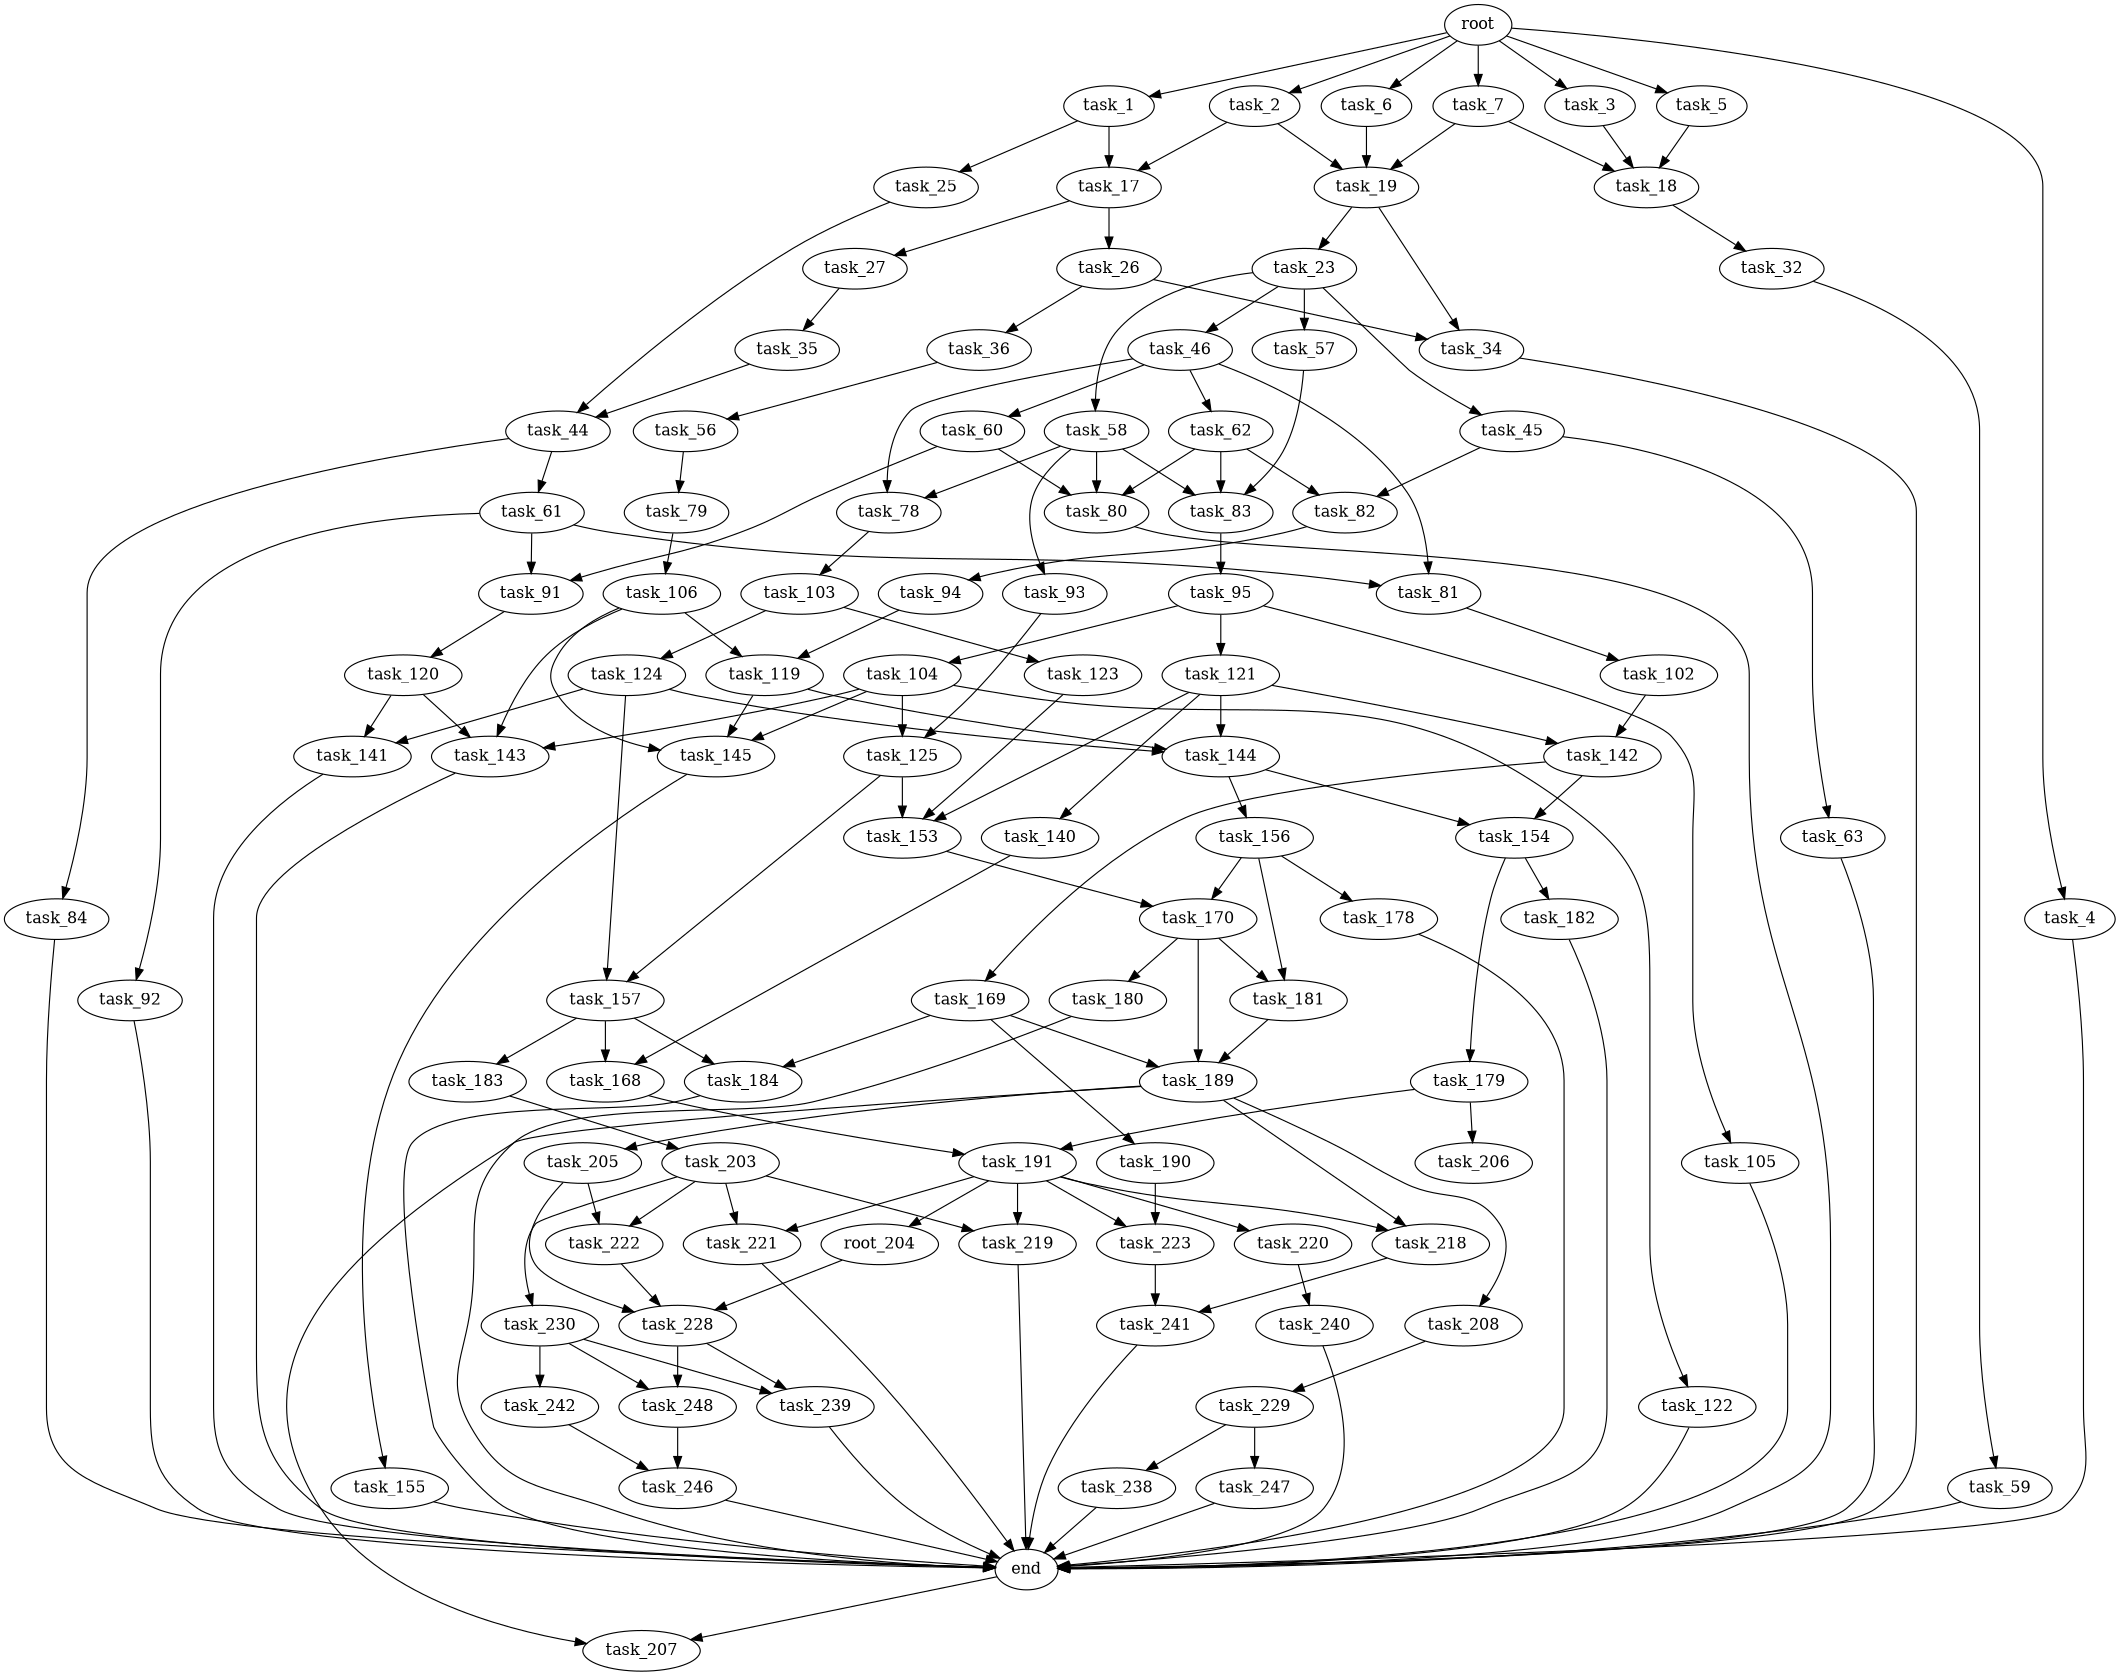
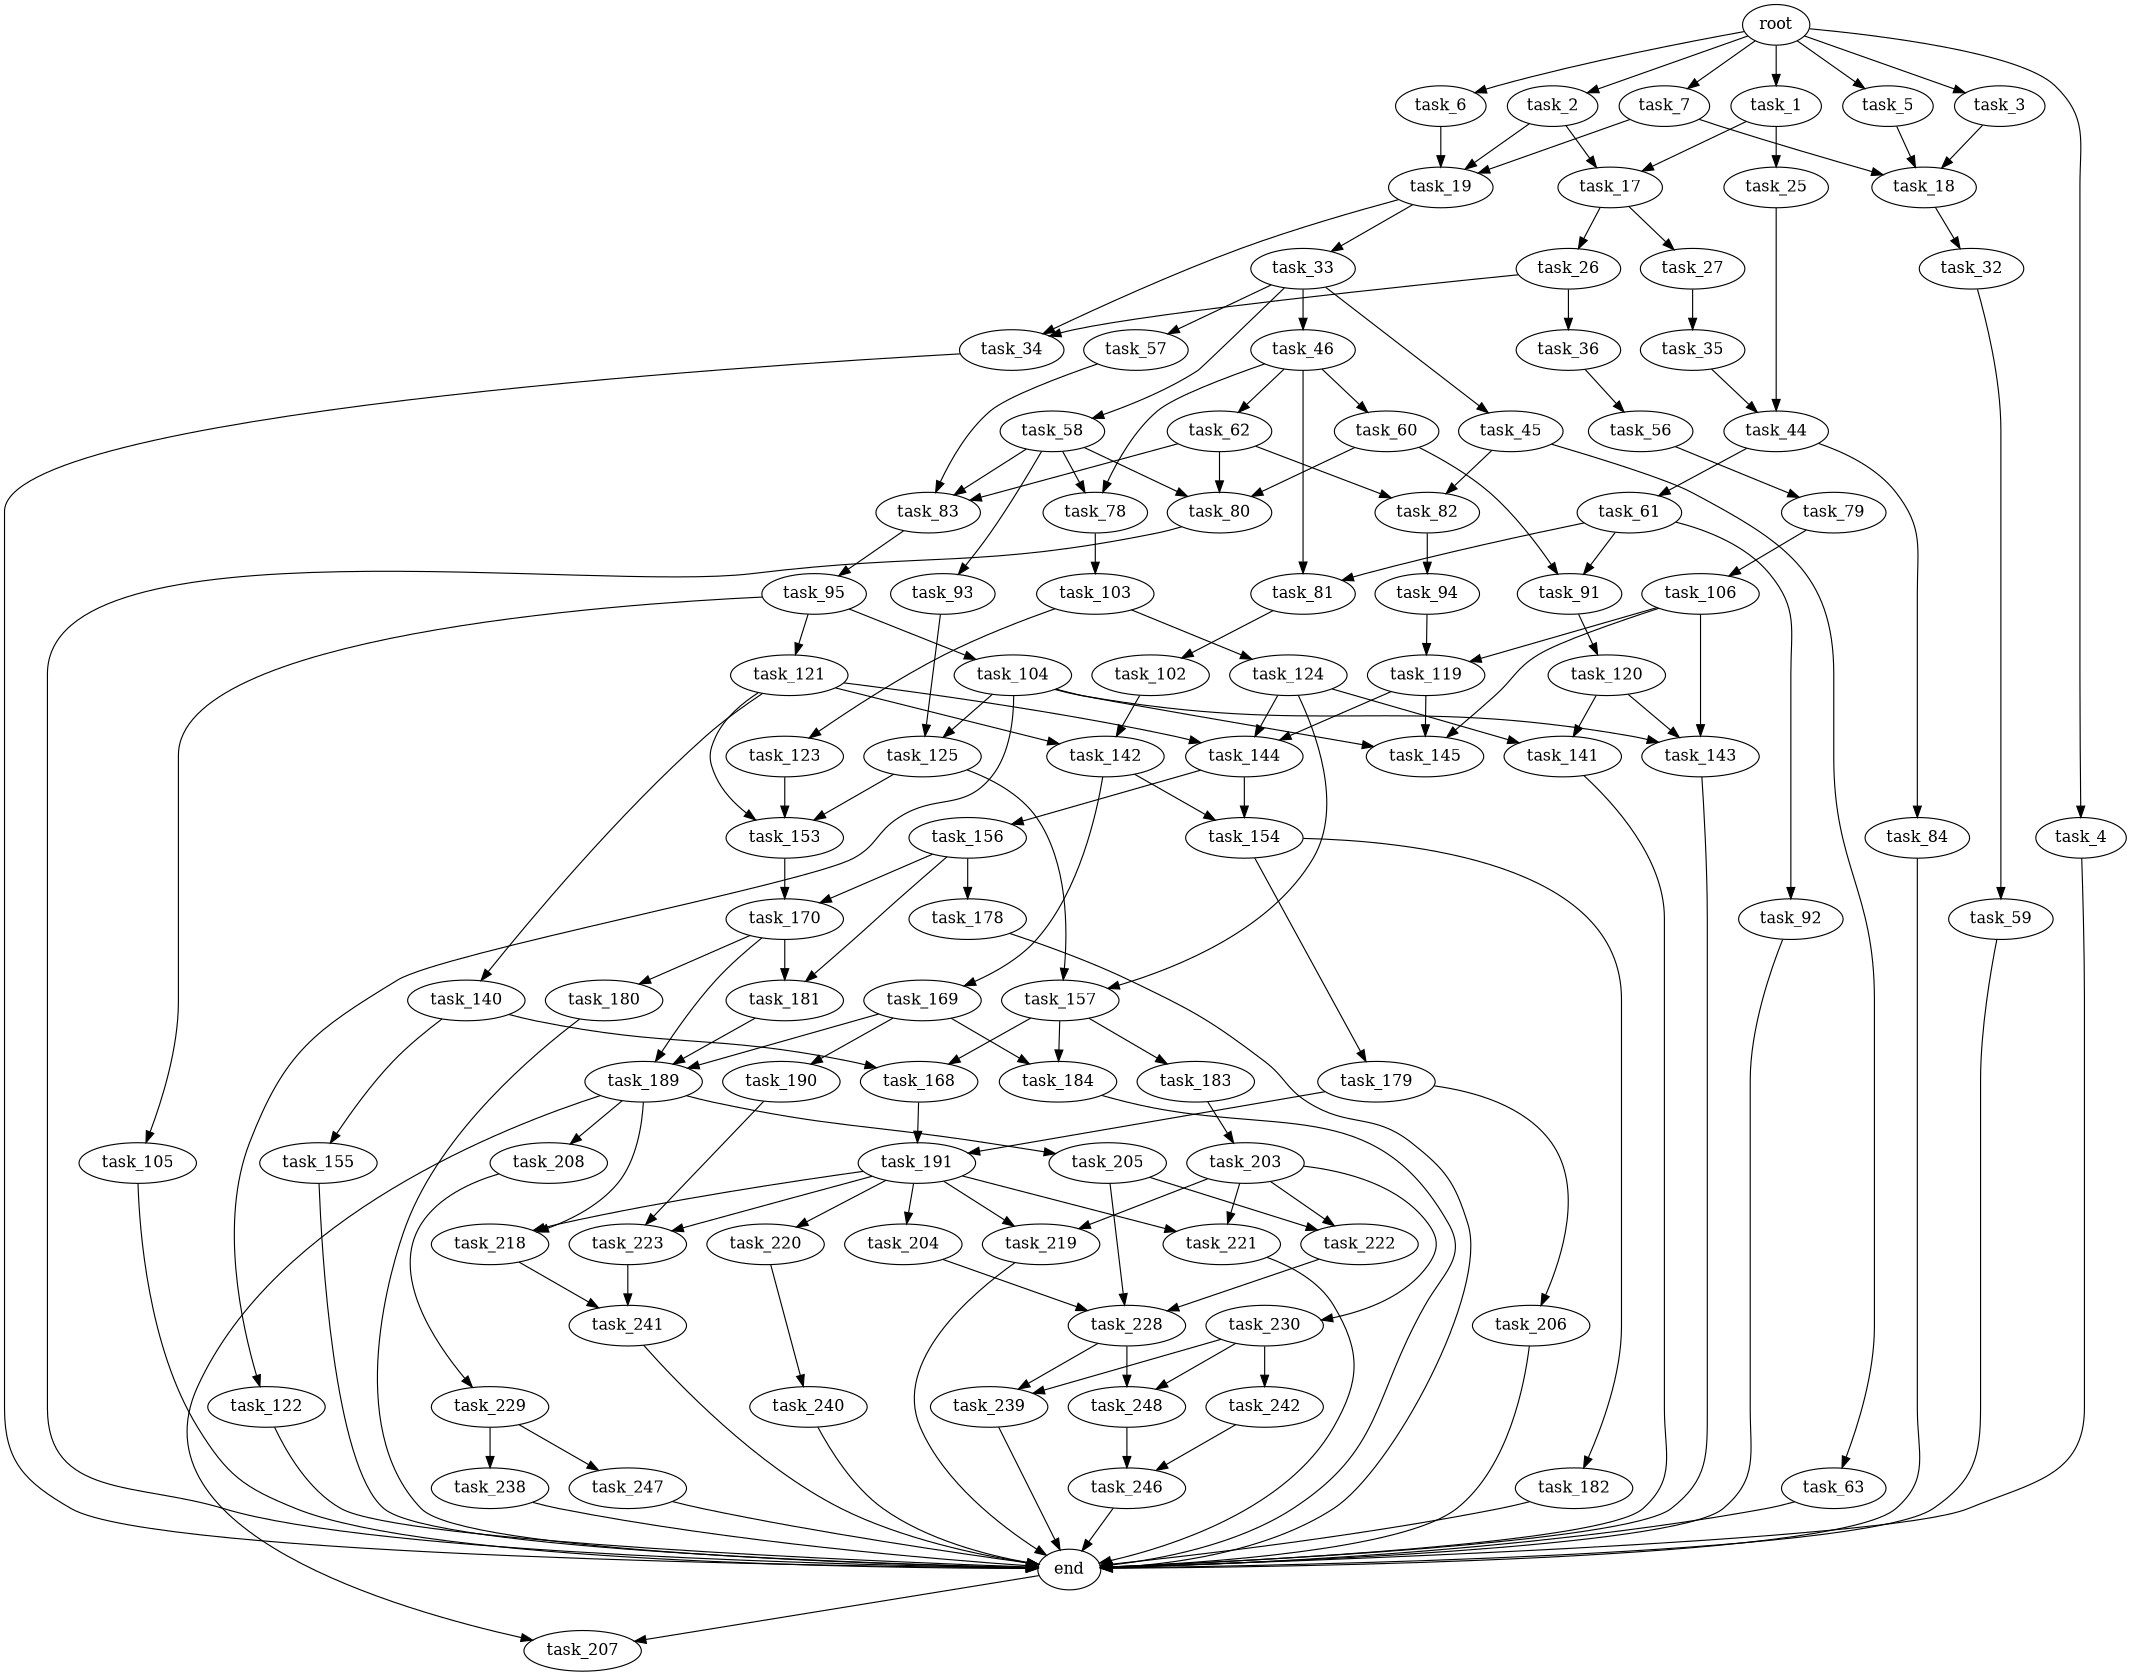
node "task_23": label "task_23" -> "task_33"
edge "task_145" -> "task_155": now "task_140" -> "task_155"
node "root_204": label "root_204" -> "task_204"
edge "task_206" -> "end": added
